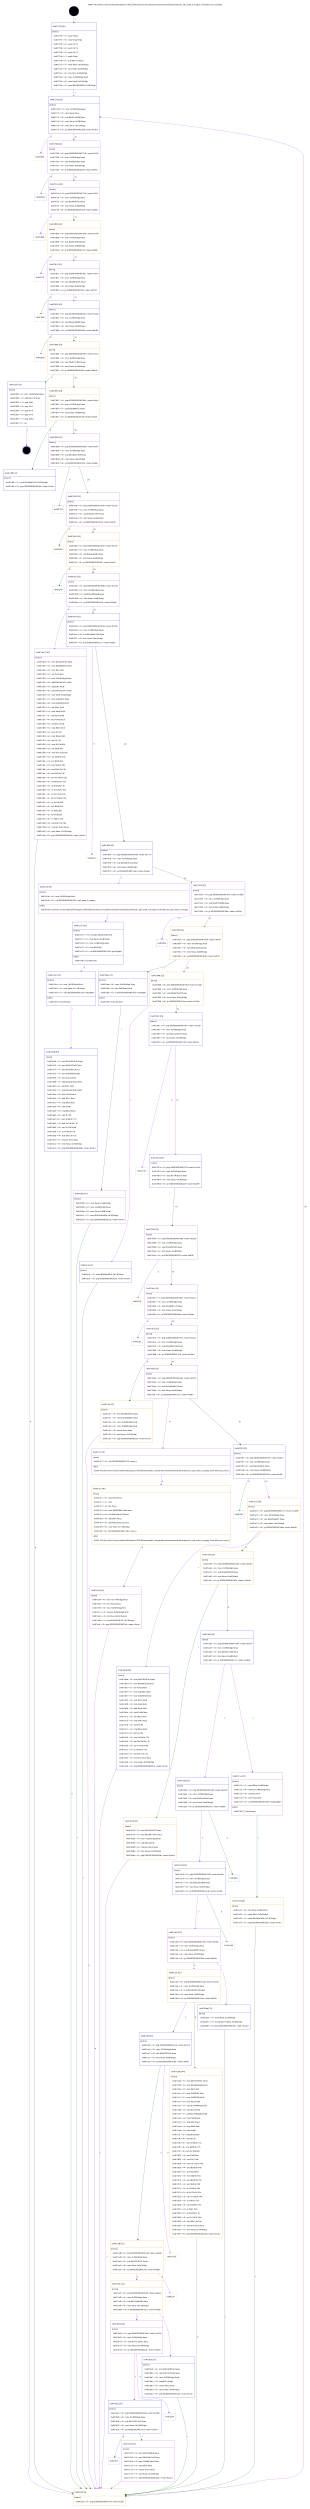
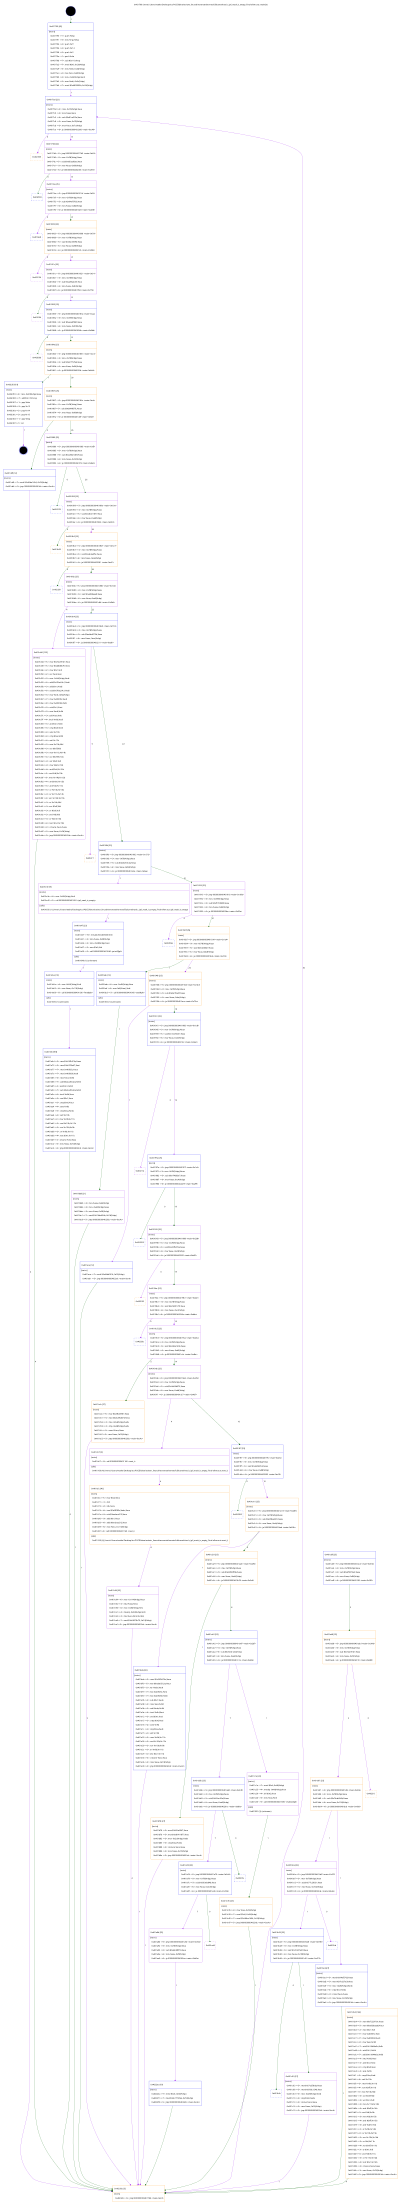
node "0x402229": added
node "0x401aa6 [25]": removed
node "0x402185": removed
